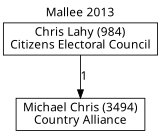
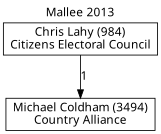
node "Michael Chris (3494) Country Alliance": label "Michael Chris (3494) Country Alliance" -> "Michael Coldham (3494) Country Alliance"
